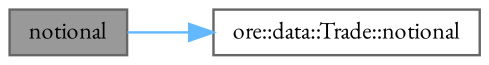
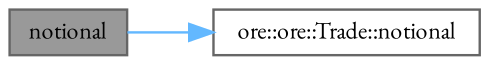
node "ore::data::Trade::notional": label "ore::data::Trade::notional" -> "ore::ore::Trade::notional"
